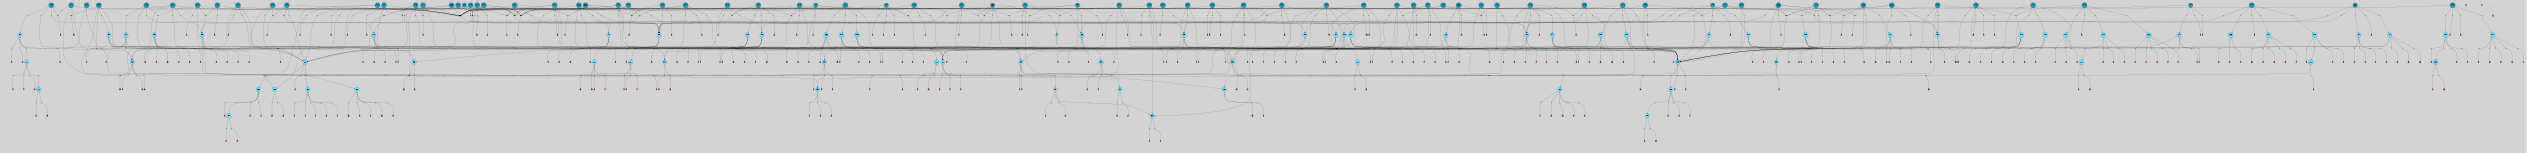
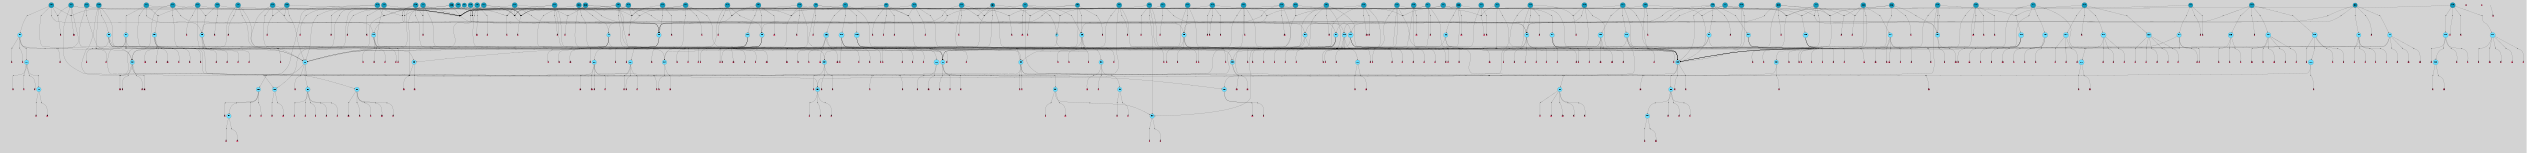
node "T1181": added
node "T327": fillcolor #cccccc -> #66ddff
